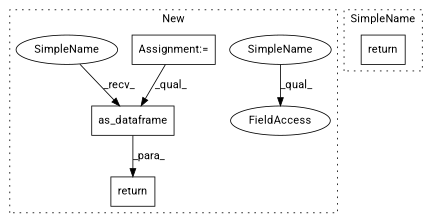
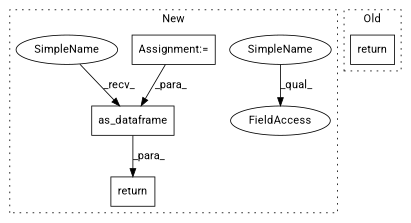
cluster "SimpleName": label "SimpleName" -> "Old"
edge "Assignment:=" -> "as_dataframe": label "_qual_" -> "_para_"
